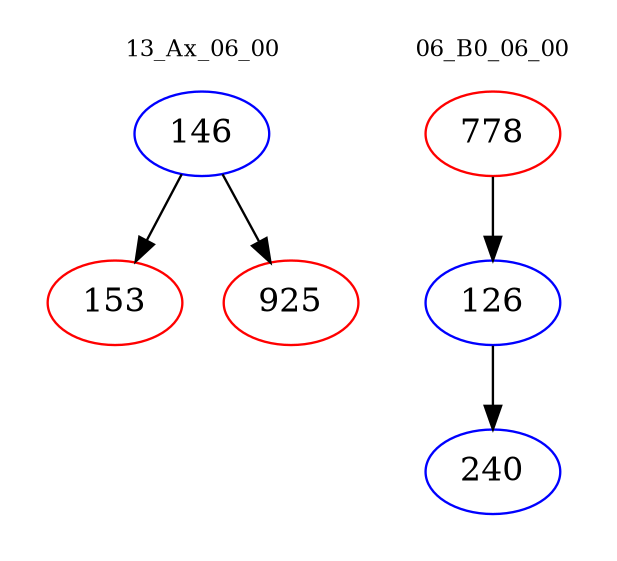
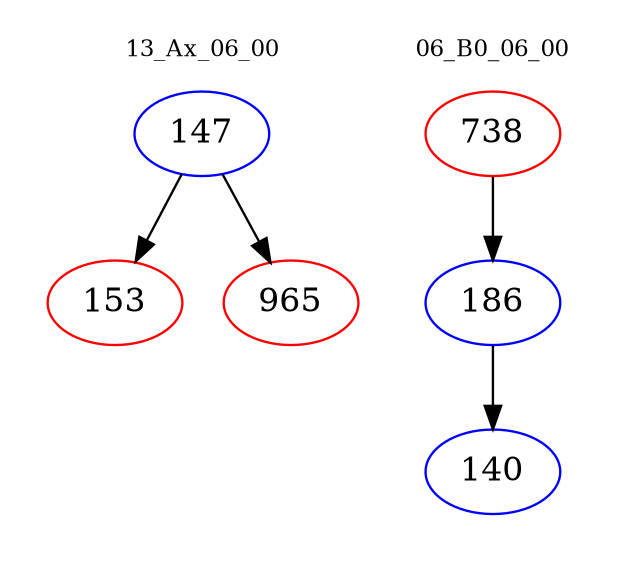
node "146": label "146" -> "147"
node "778": label "778" -> "738"
node "925": label "925" -> "965"
node "126": label "126" -> "186"
node "240": label "240" -> "140"
